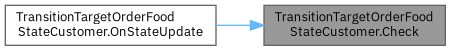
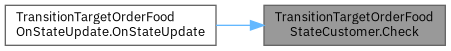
node "TransitionTargetOrderFood StateCustomer.OnStateUpdate": label "TransitionTargetOrderFood StateCustomer.OnStateUpdate" -> "TransitionTargetOrderFood OnStateUpdate.OnStateUpdate"
